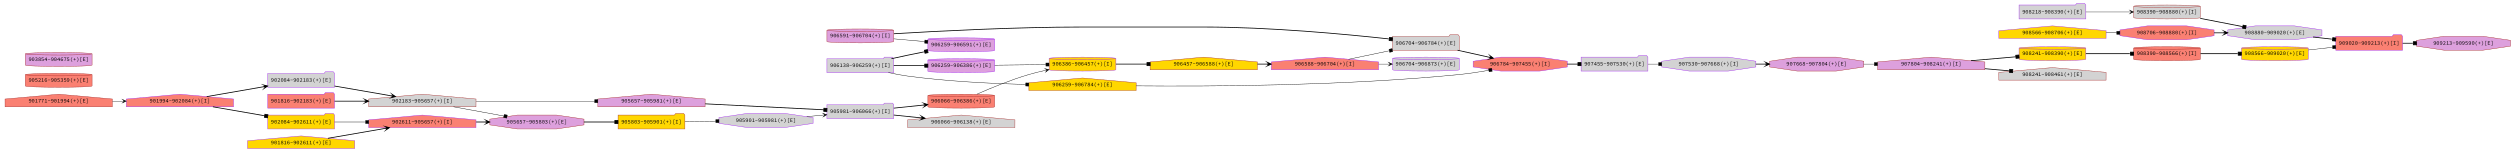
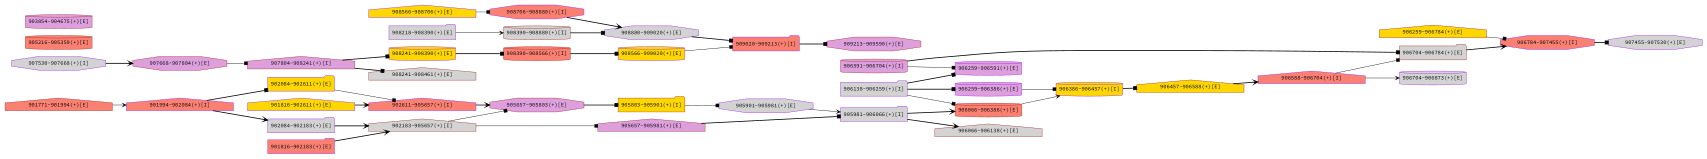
node "907455-907530(+)[E]": shape folder -> octagon
edge "907455-907530(+)[E]" -> "907530-907668(+)[I]": removed
edge "906138-906259(+)[I]" -> "906259-906784(+)[E]": now "906138-906259(+)[I]" -> "906066-906386(+)[E]"
